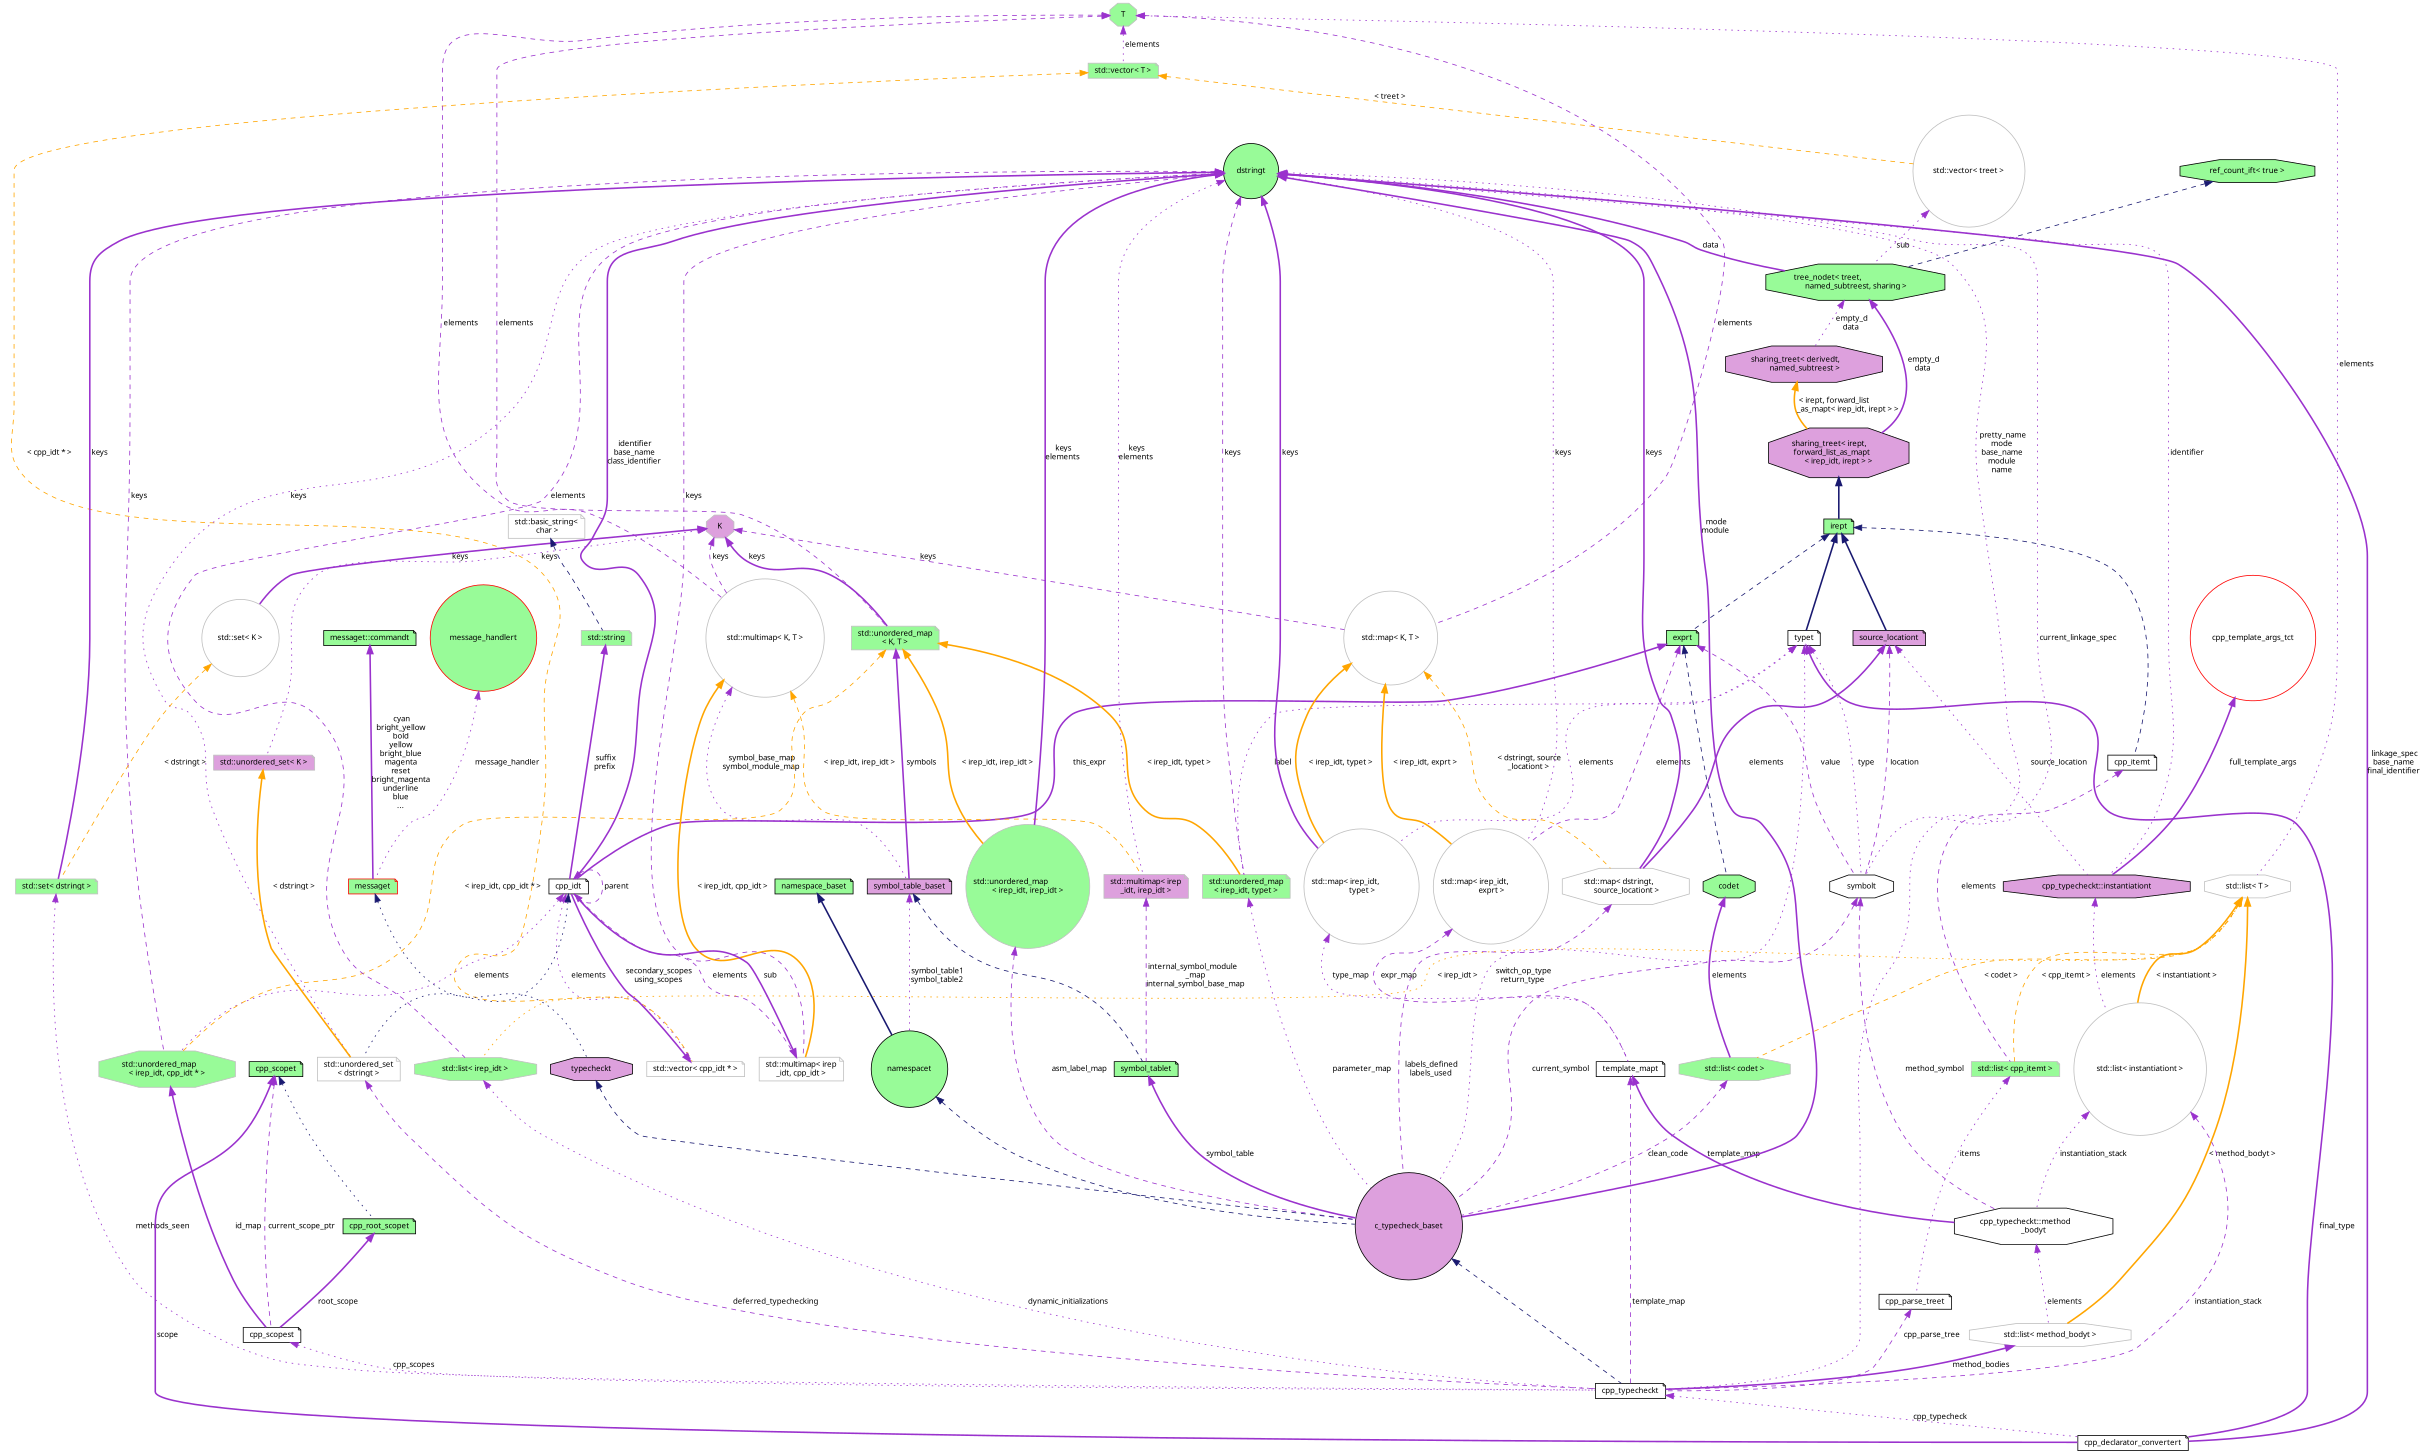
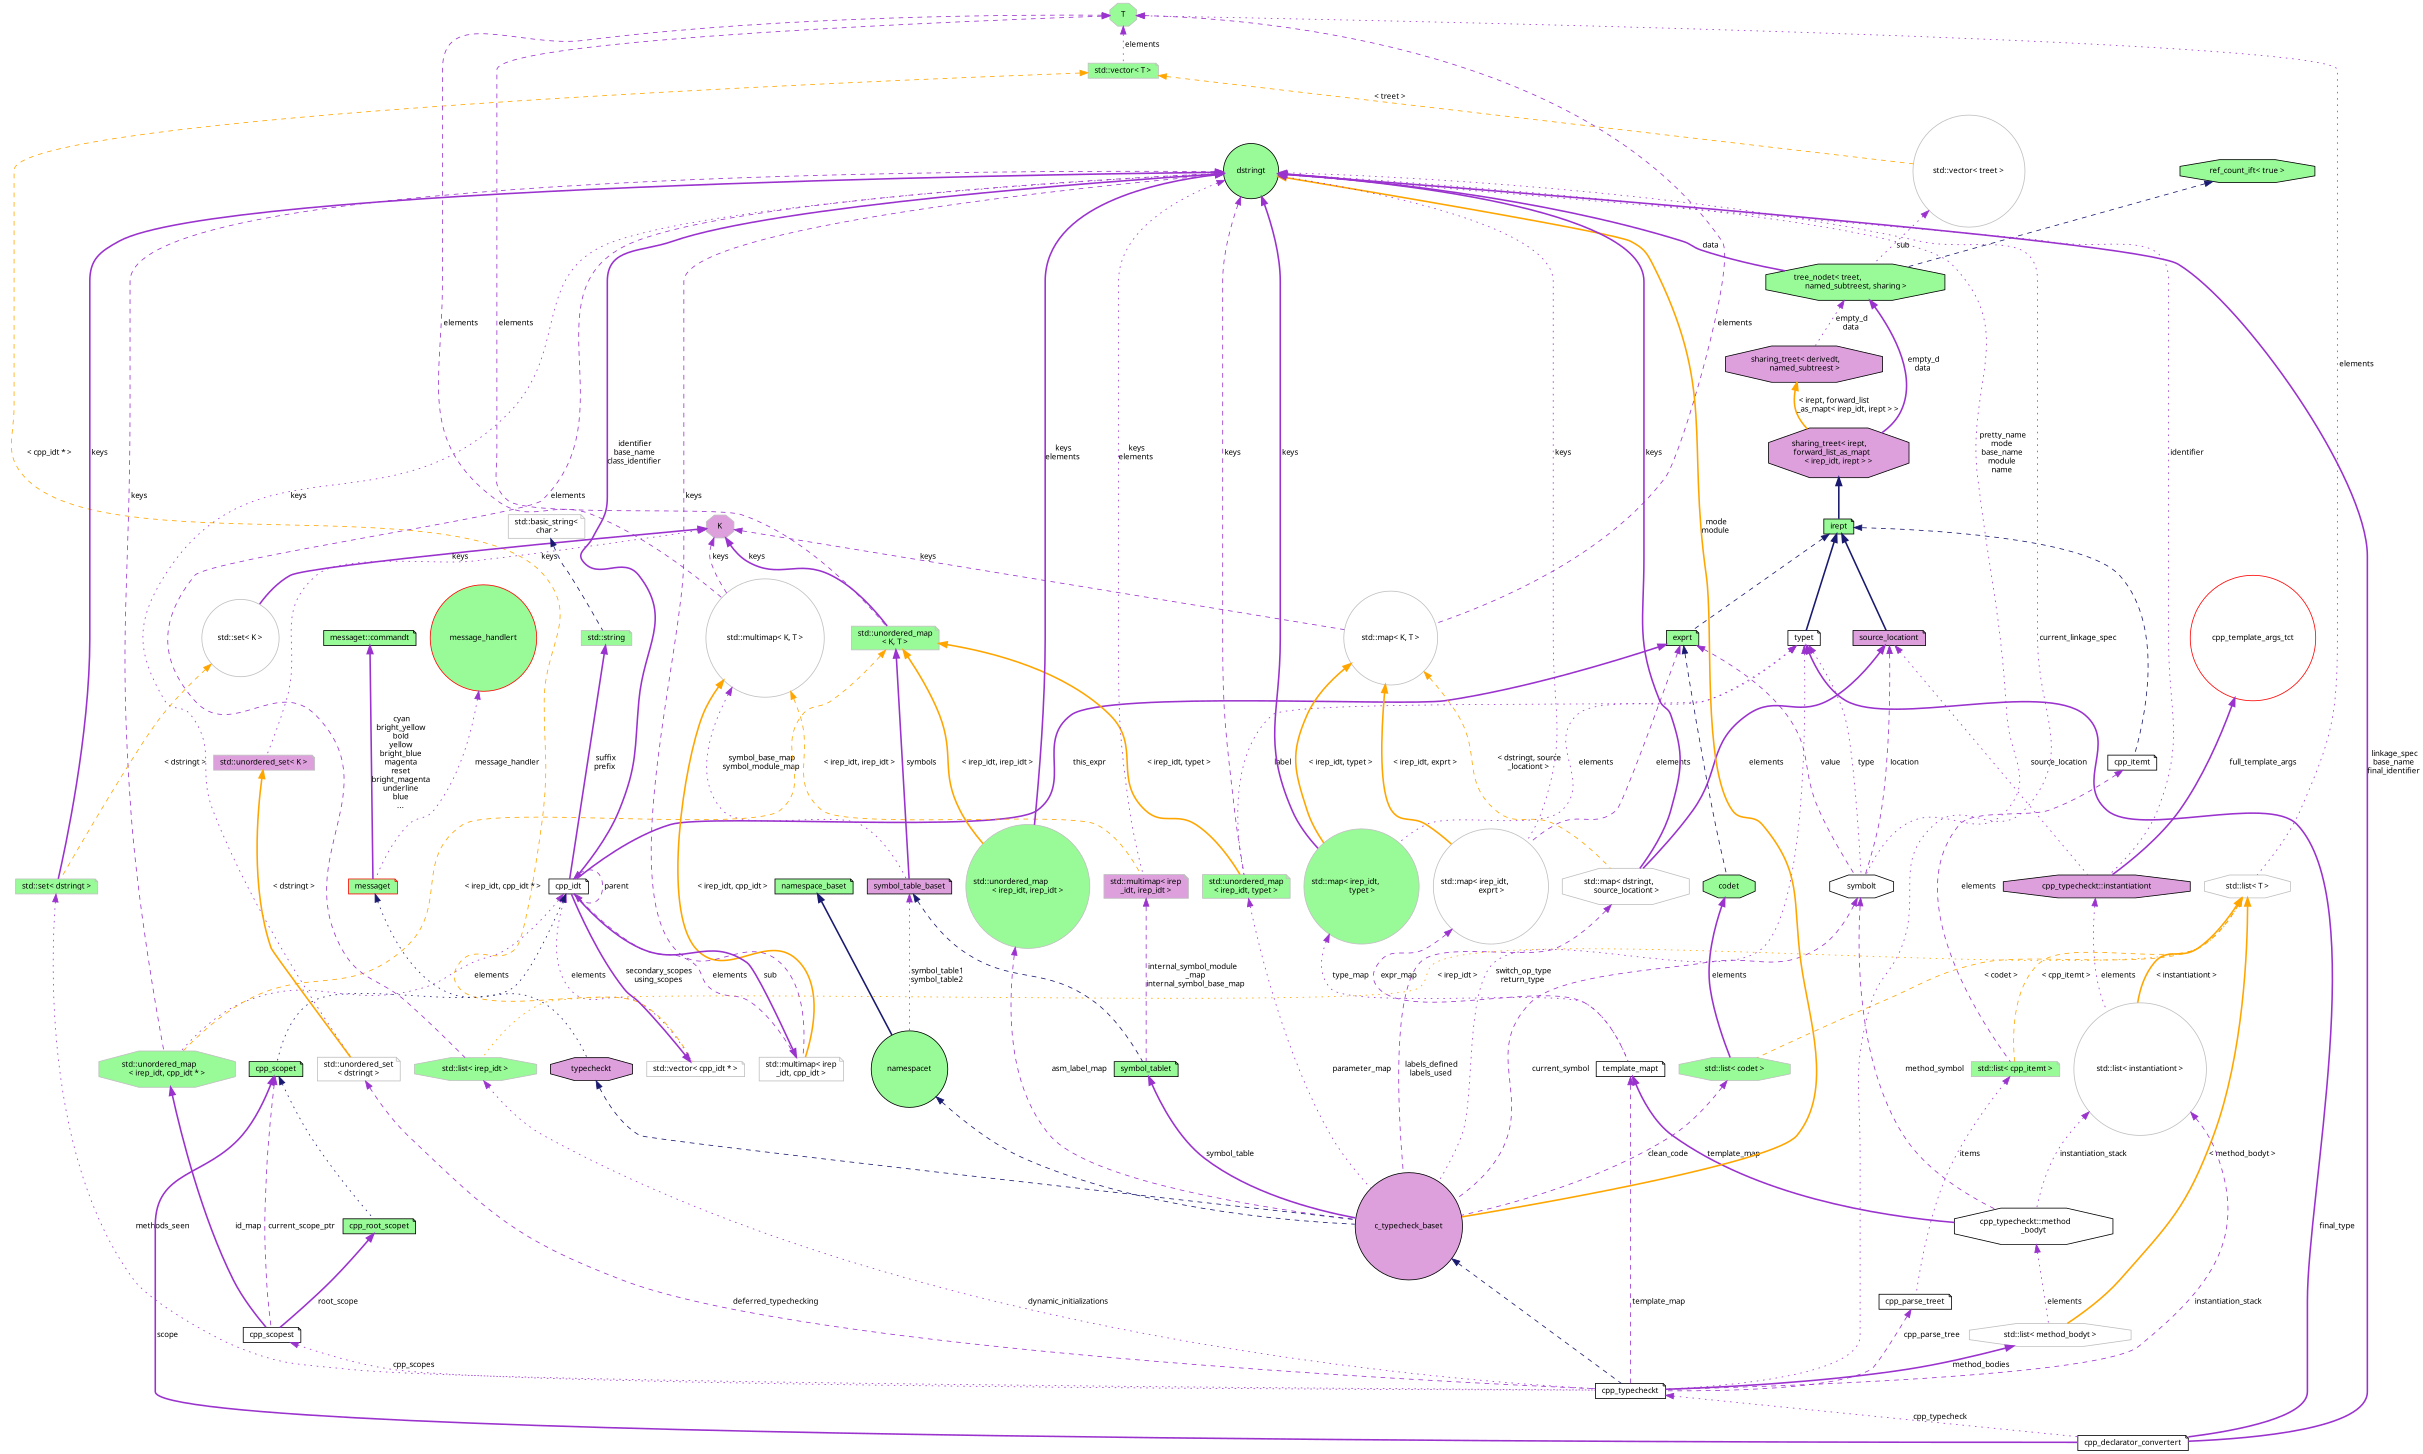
edge "c_typecheck_baset" -> "dstringt": color darkorchid3 -> orange
node "std::map< irep_idt, typet >": fillcolor white -> palegreen
edge "std::unordered_set < dstringt >" -> "cpp_idt": now "cpp_scopet" -> "cpp_idt"
